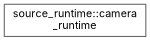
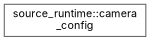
node "source_runtime::camera _runtime": label "source_runtime::camera _runtime" -> "source_runtime::camera _config"
